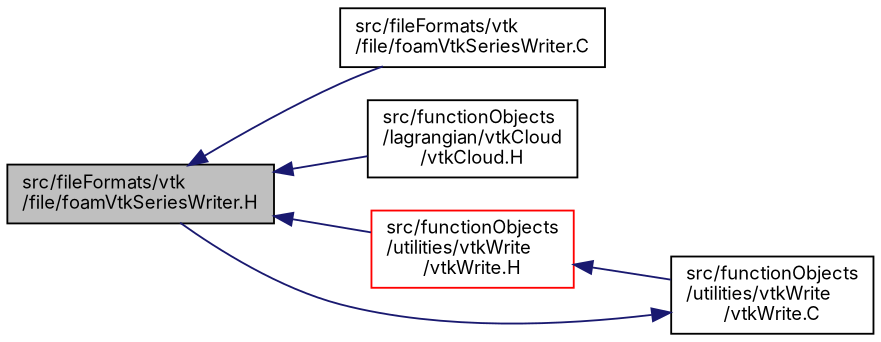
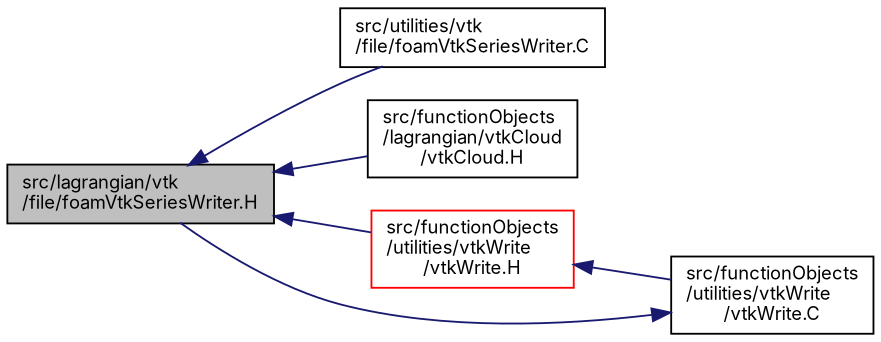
node "src/fileFormats/vtk /file/foamVtkSeriesWriter.C": label "src/fileFormats/vtk /file/foamVtkSeriesWriter.C" -> "src/utilities/vtk /file/foamVtkSeriesWriter.C"
node "src/fileFormats/vtk /file/foamVtkSeriesWriter.H": label "src/fileFormats/vtk /file/foamVtkSeriesWriter.H" -> "src/lagrangian/vtk /file/foamVtkSeriesWriter.H"
